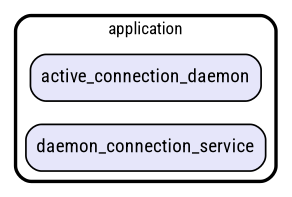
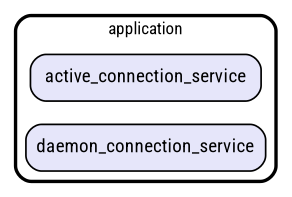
node "active_connection_daemon": label "active_connection_daemon" -> "active_connection_service"
